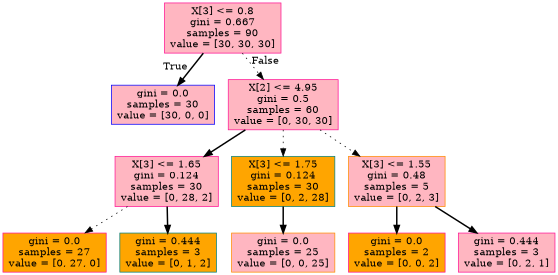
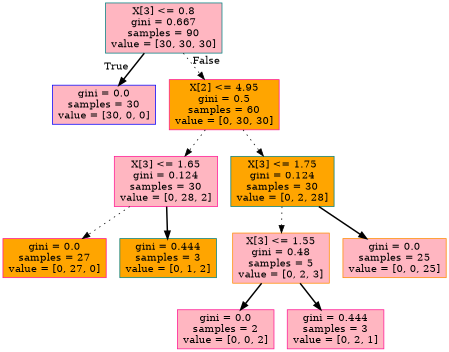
node "X[3] <= 0.8 gini = 0.667 samples = 90 value = [30, 30, 30]": color deeppink -> teal
node "X[2] <= 4.95 gini = 0.5 samples = 60 value = [0, 30, 30]": fillcolor lightpink -> orange
edge "X[2] <= 4.95 gini = 0.5 samples = 60 value = [0, 30, 30]" -> "X[3] <= 1.65 gini = 0.124 samples = 30 value = [0, 28, 2]": style bold -> dotted
edge "X[2] <= 4.95 gini = 0.5 samples = 60 value = [0, 30, 30]" -> "X[3] <= 1.55 gini = 0.48 samples = 5 value = [0, 2, 3]": now "X[3] <= 1.75 gini = 0.124 samples = 30 value = [0, 2, 28]" -> "X[3] <= 1.55 gini = 0.48 samples = 5 value = [0, 2, 3]"
node "gini = 0.0 samples = 2 value = [0, 0, 2]": fillcolor orange -> lightpink
